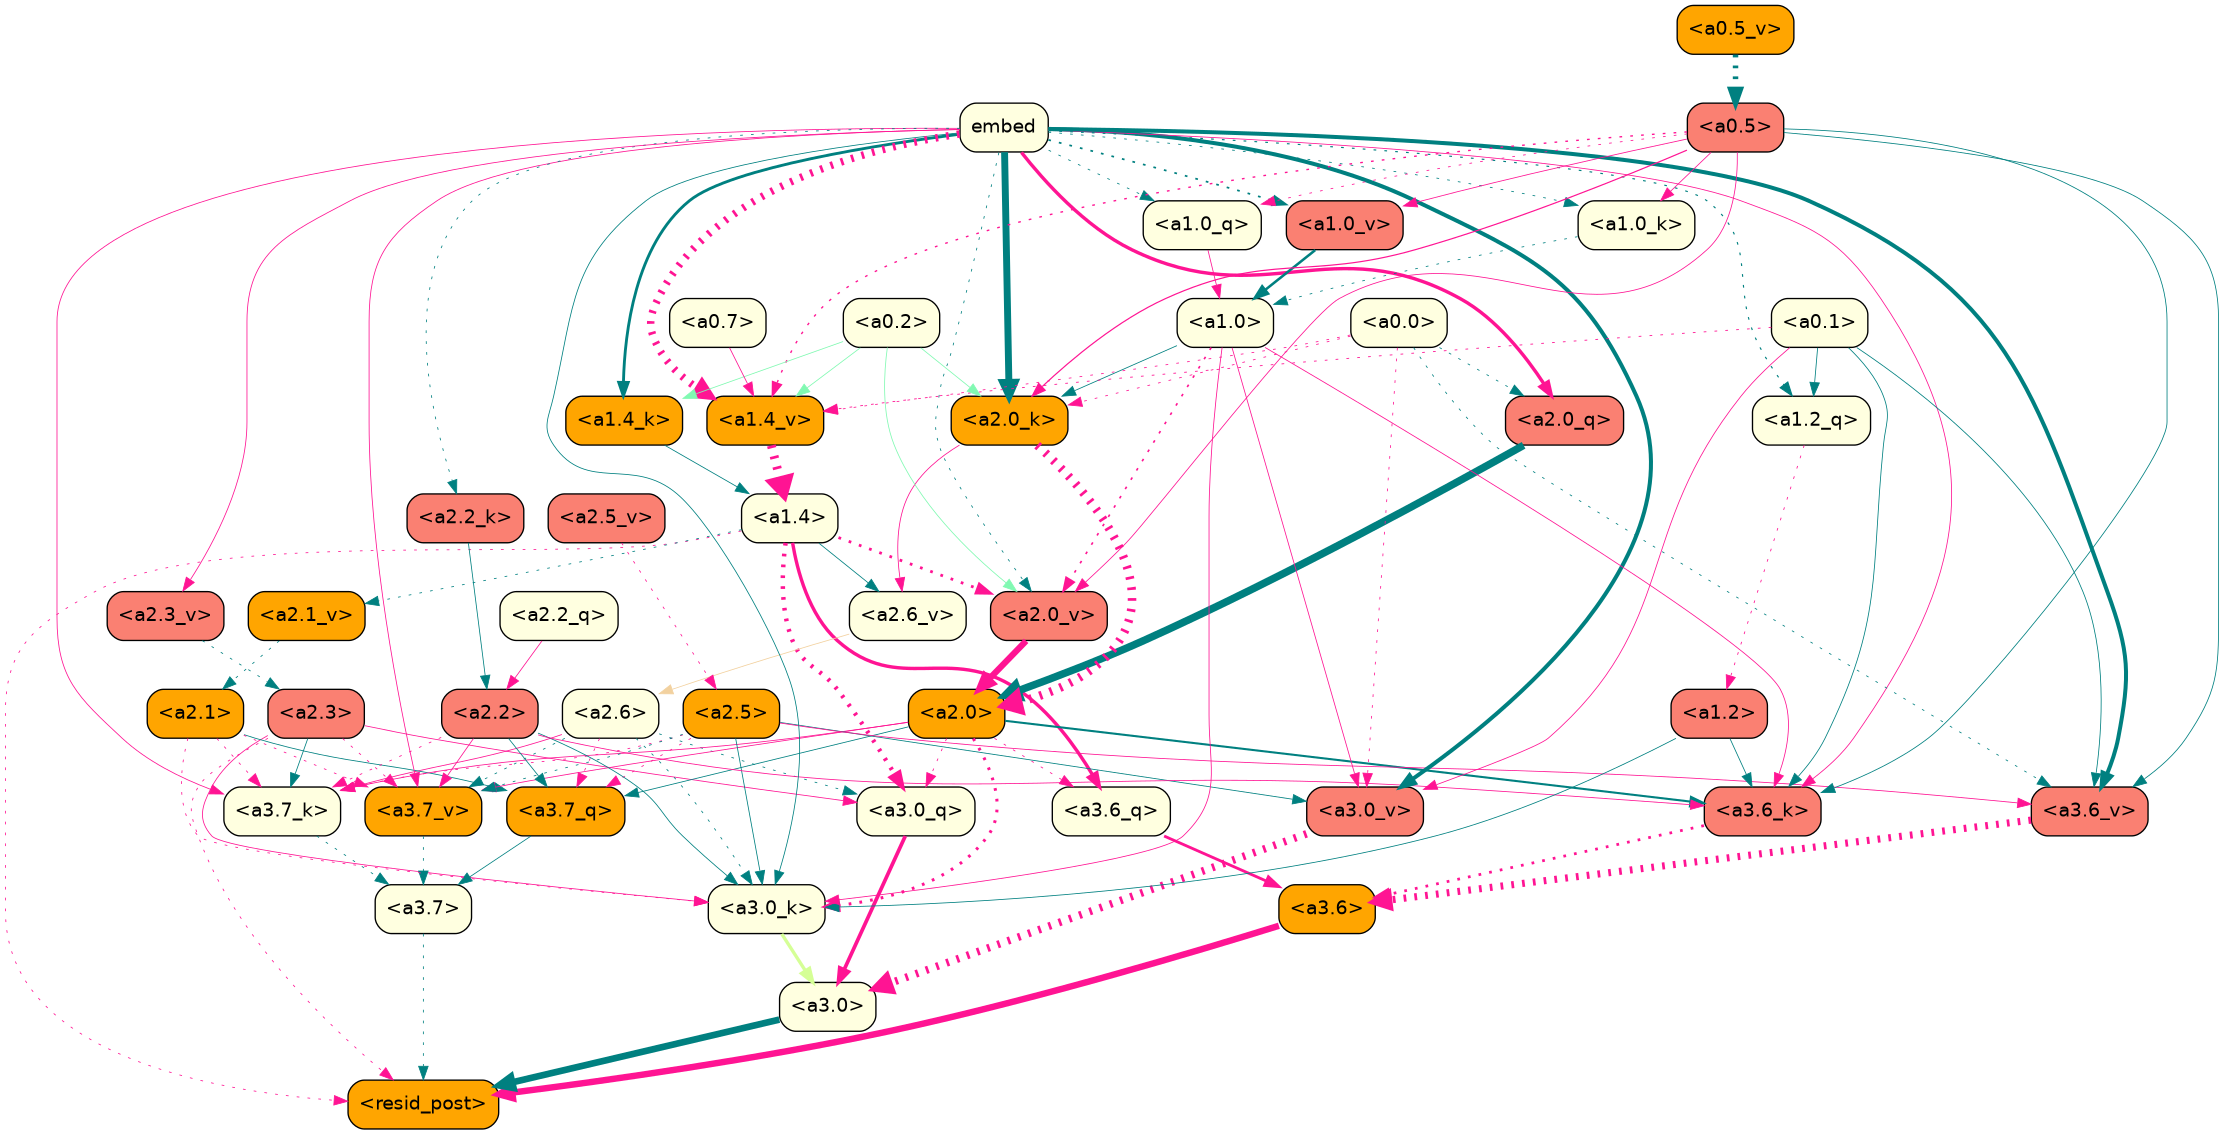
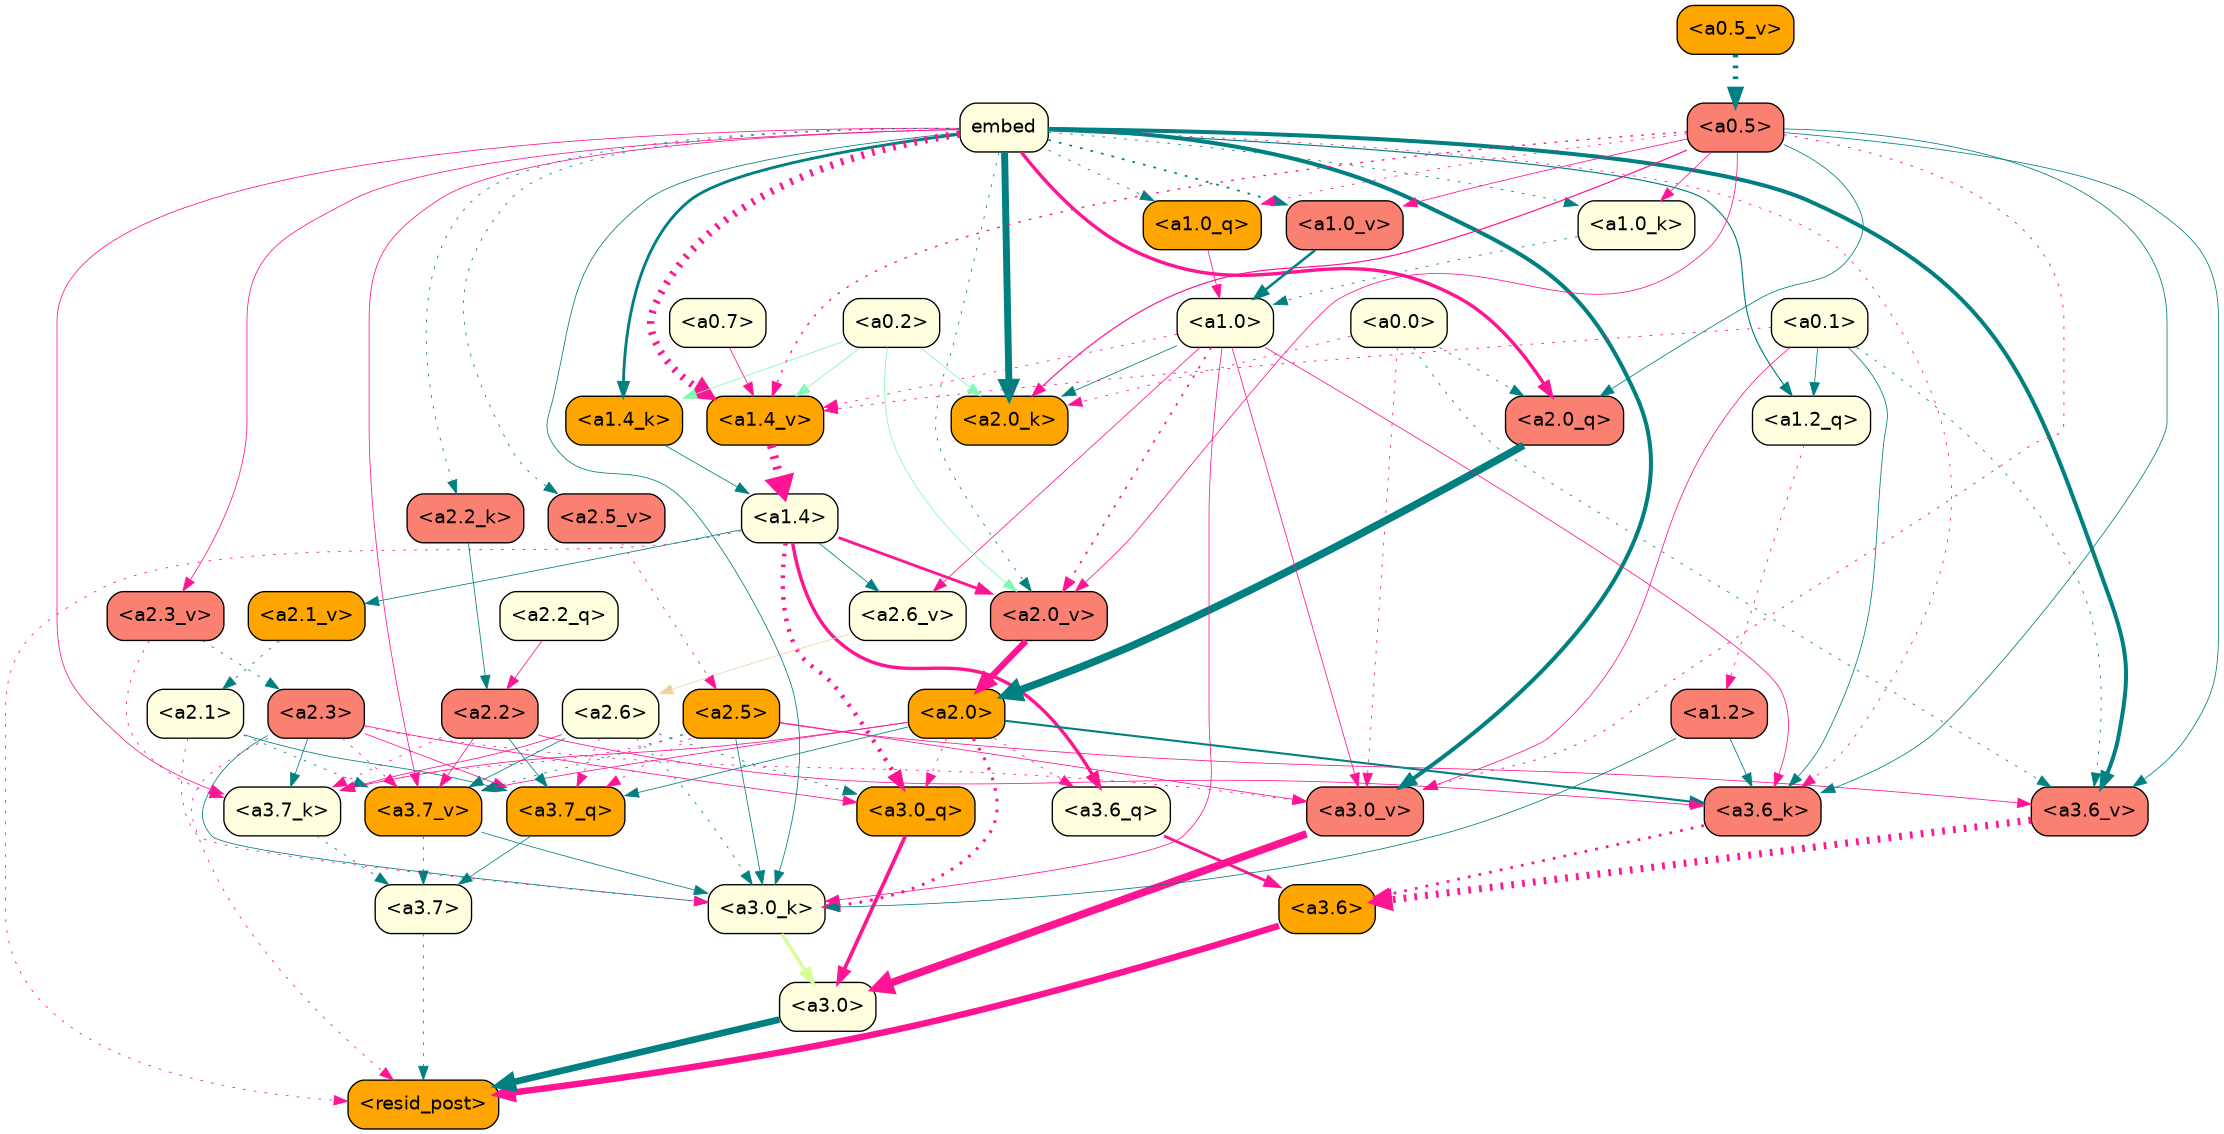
edge "embed" -> "<a1.2_q>": style dotted -> solid
edge "embed" -> "<a2.5_v>": added
edge "embed" -> "<a3.6_k>": style solid -> dotted
node "<a1.0_q>": fillcolor lightyellow -> orange
edge "<a0.5>" -> "<a2.0_q>": added
edge "<a0.0>" -> "<a1.4_v>": now "<a1.0>" -> "<a1.4_v>"
edge "<a0.5>" -> "<a3.0_v>": added
edge "<a2.0_k>" -> "<a2.6_v>": now "<a1.0>" -> "<a2.6_v>"
edge "<a0.1>" -> "<a3.6_v>": style solid -> dotted
edge "<a1.4>" -> "<a2.0_v>": style dotted -> solid
edge "<a1.4>" -> "<a2.1_v>": style dotted -> solid
edge "<a2.0_k>" -> "<a2.0>": removed
node "<a2.1>": fillcolor orange -> lightyellow
edge "<a2.6>" -> "<a3.7_v>": style dotted -> solid
edge "<a2.1>" -> "<a3.7_k>": now "<a2.3_v>" -> "<a3.7_k>"
edge "<a2.3>" -> "<a3.7_q>": added
edge "<a2.1>" -> "<a3.7_v>": color deeppink -> teal
edge "<a2.5>" -> "<a3.0_v>": color teal -> deeppink
edge "<a2.3>" -> "<a3.0_v>": added
edge "<a2.2>" -> "<a3.0_k>": now "<a3.7_v>" -> "<a3.0_k>"
node "<a3.0_q>": fillcolor lightyellow -> orange
edge "<a2.3>" -> "<a3.0_k>": color deeppink -> teal
edge "<a3.0_v>" -> "<a3.0>": style dotted -> solid
